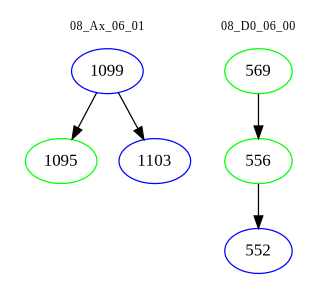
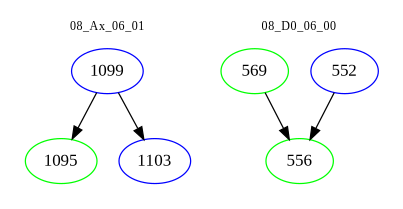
edge "556" -> "552": reversed
